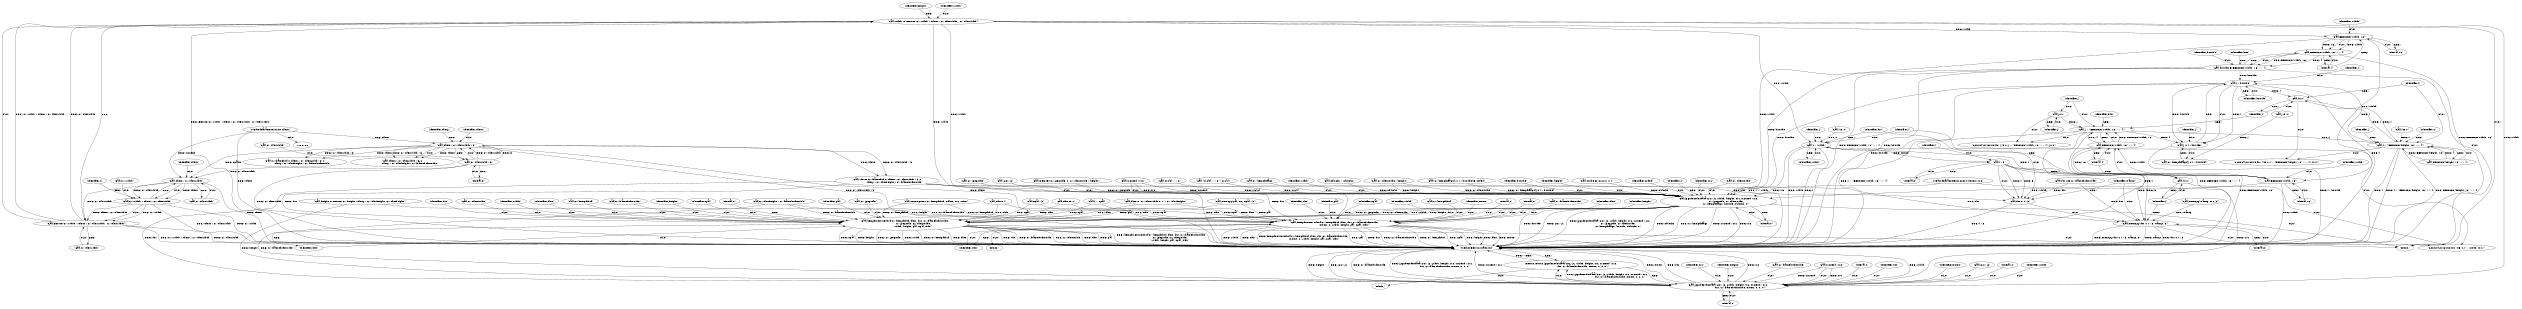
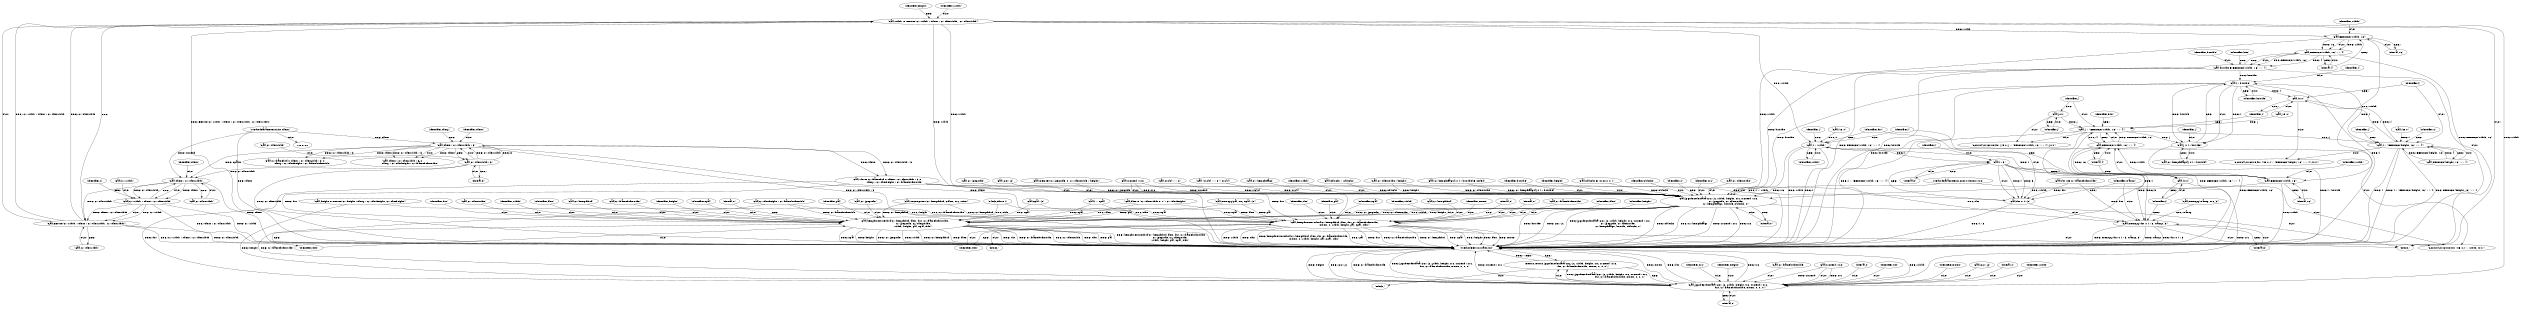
edge "(Call,j < (FFALIGN(width, 16) >> 4))" -> "(Call,j + i * bstride)": label "DDG: 4" -> "DDG: j"
edge "(Call,j = 0)" -> "(Call,c->kempf_flags[j + i * bstride])": now "(Call,j = 0)" -> "(Call,j < (FFALIGN(width, 16) >> 4))"
edge "(Call,i < width)" -> "(Call,i * 3)": label "DDG: NULL" -> "DDG: i"
node "(Call,stride = *src++ + 1)": label "(Call,stride = *src++ + 1)" -> "(Call,nblocks = *src++ + 1)"
node "(Identifier,coded)": label "(Identifier,coded)" -> "(Identifier,nblocks)"
edge "(Call,dst + i * 3)" -> "(Call,i * 3)": added, label "CFG:"
node "(Call,tidx = i)": label "(Call,tidx = i)" -> "(Block,tidx = i)"
node "(Call,tidx = -1)": removed
